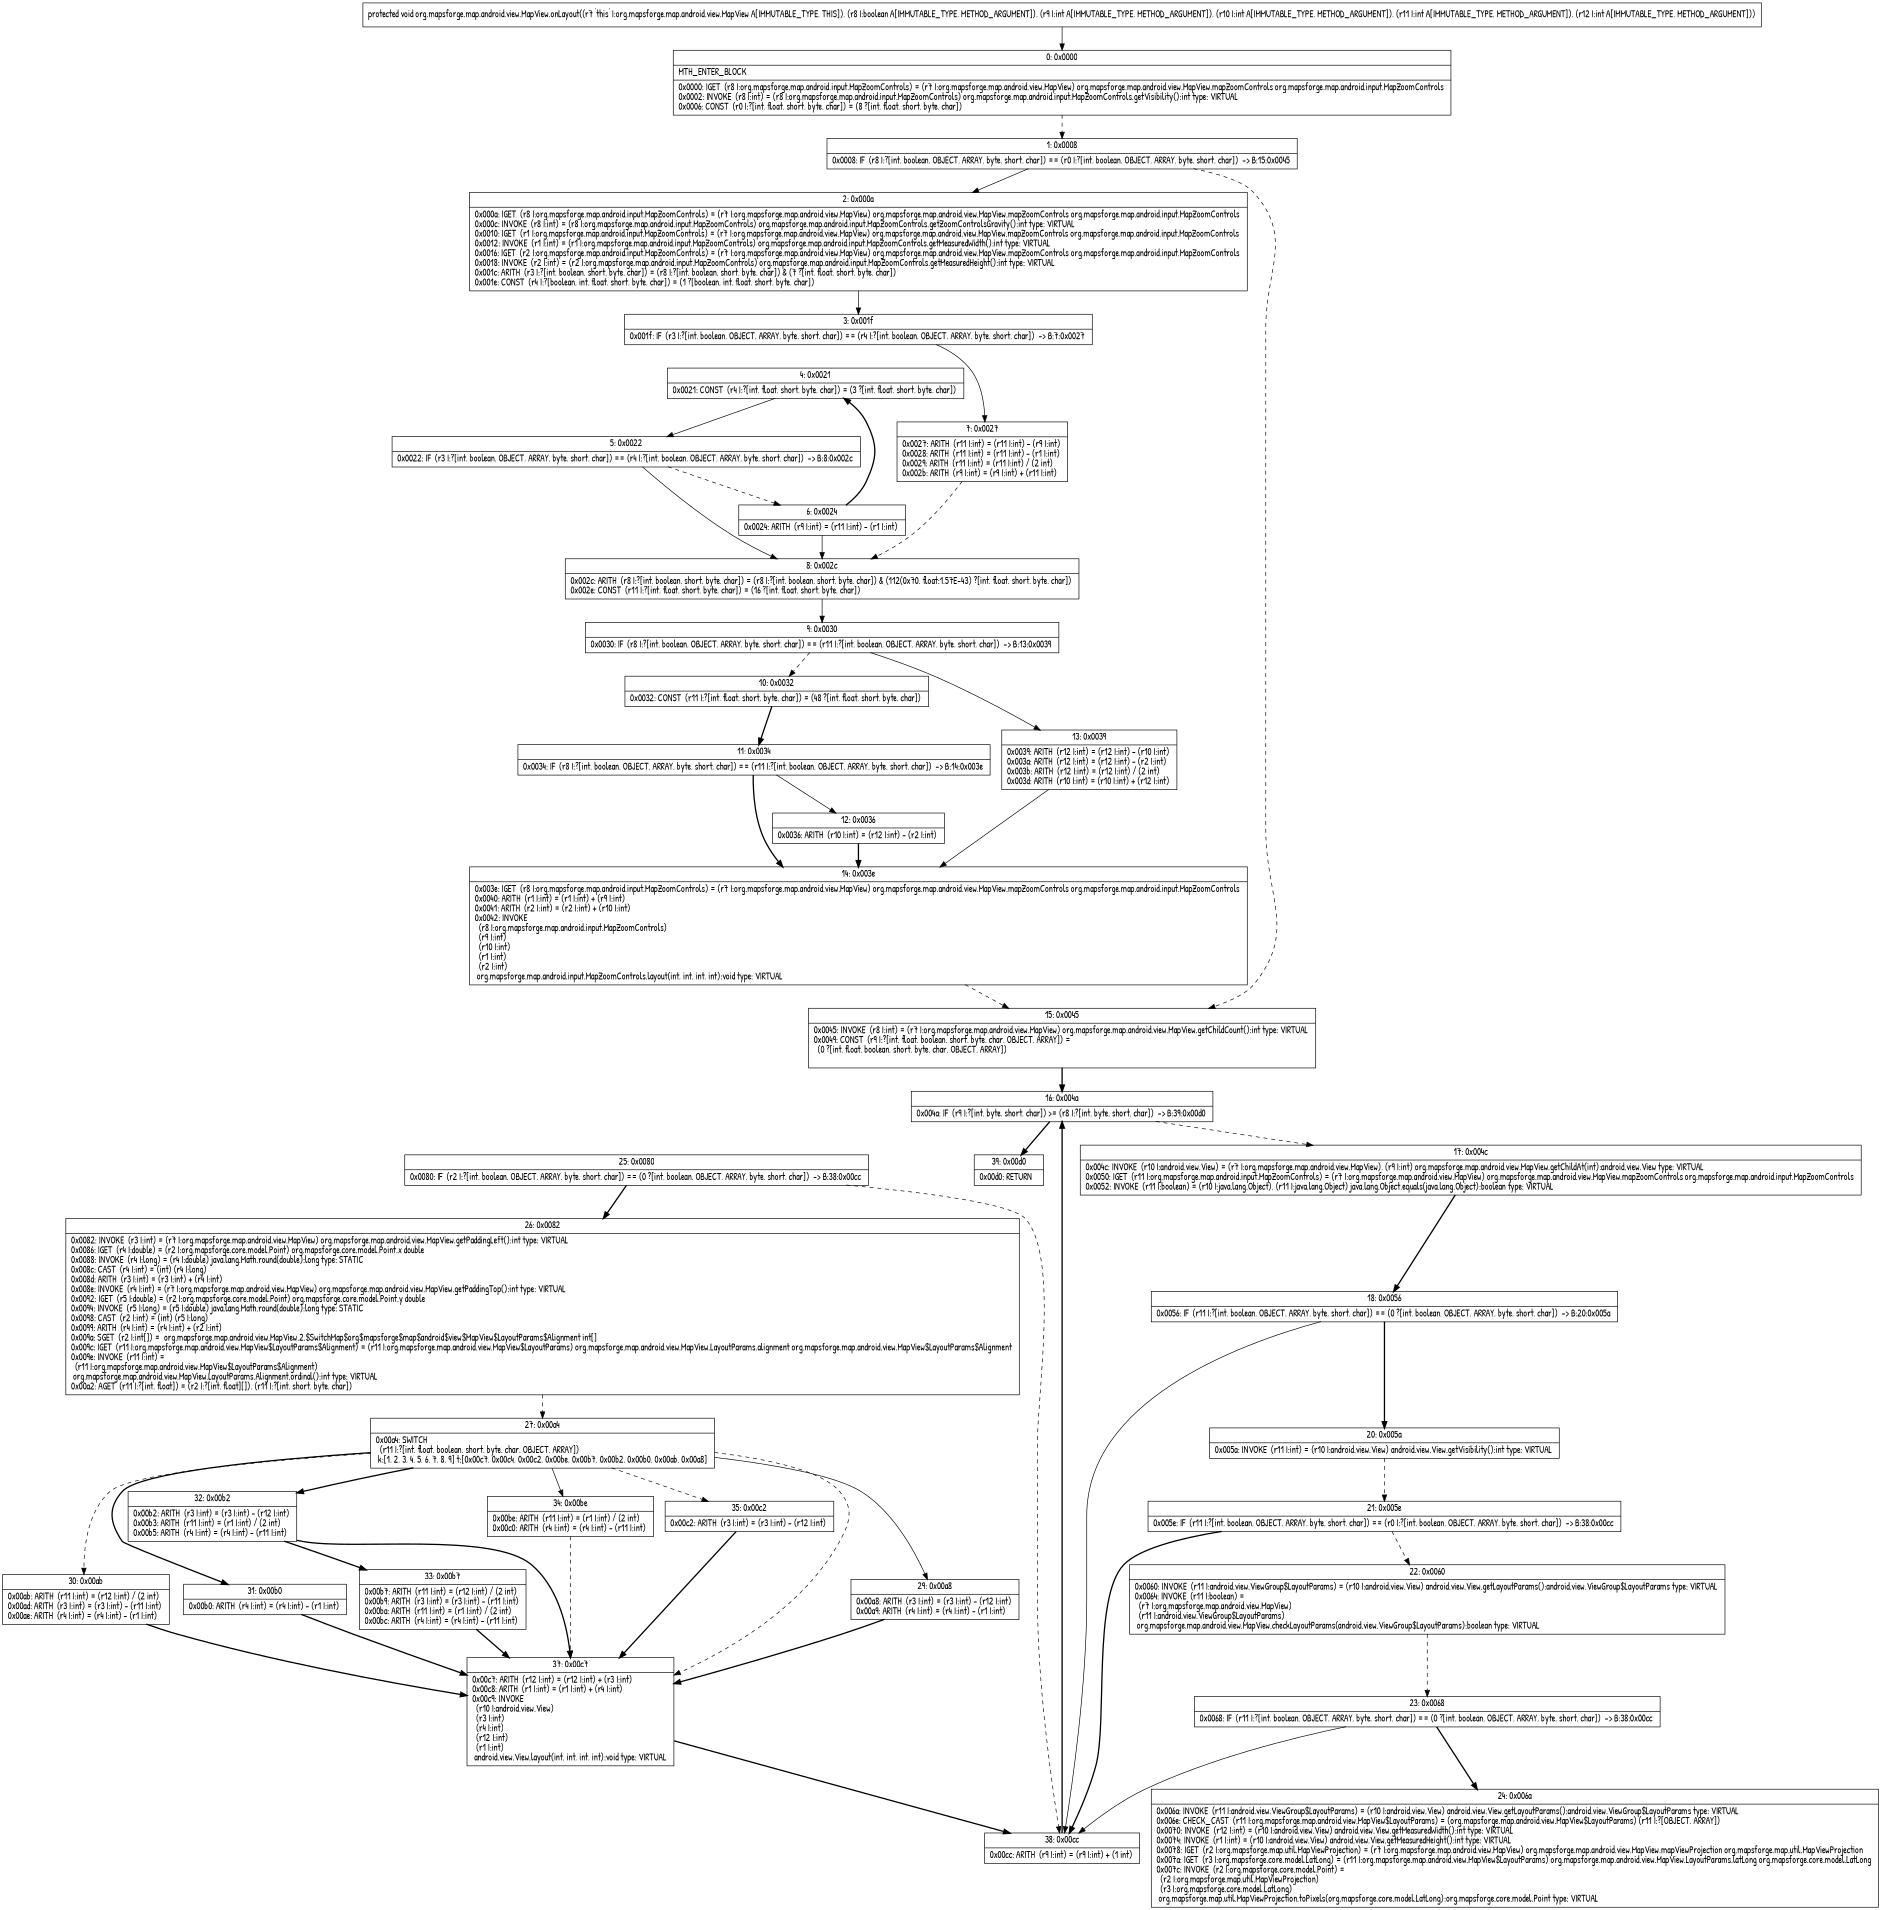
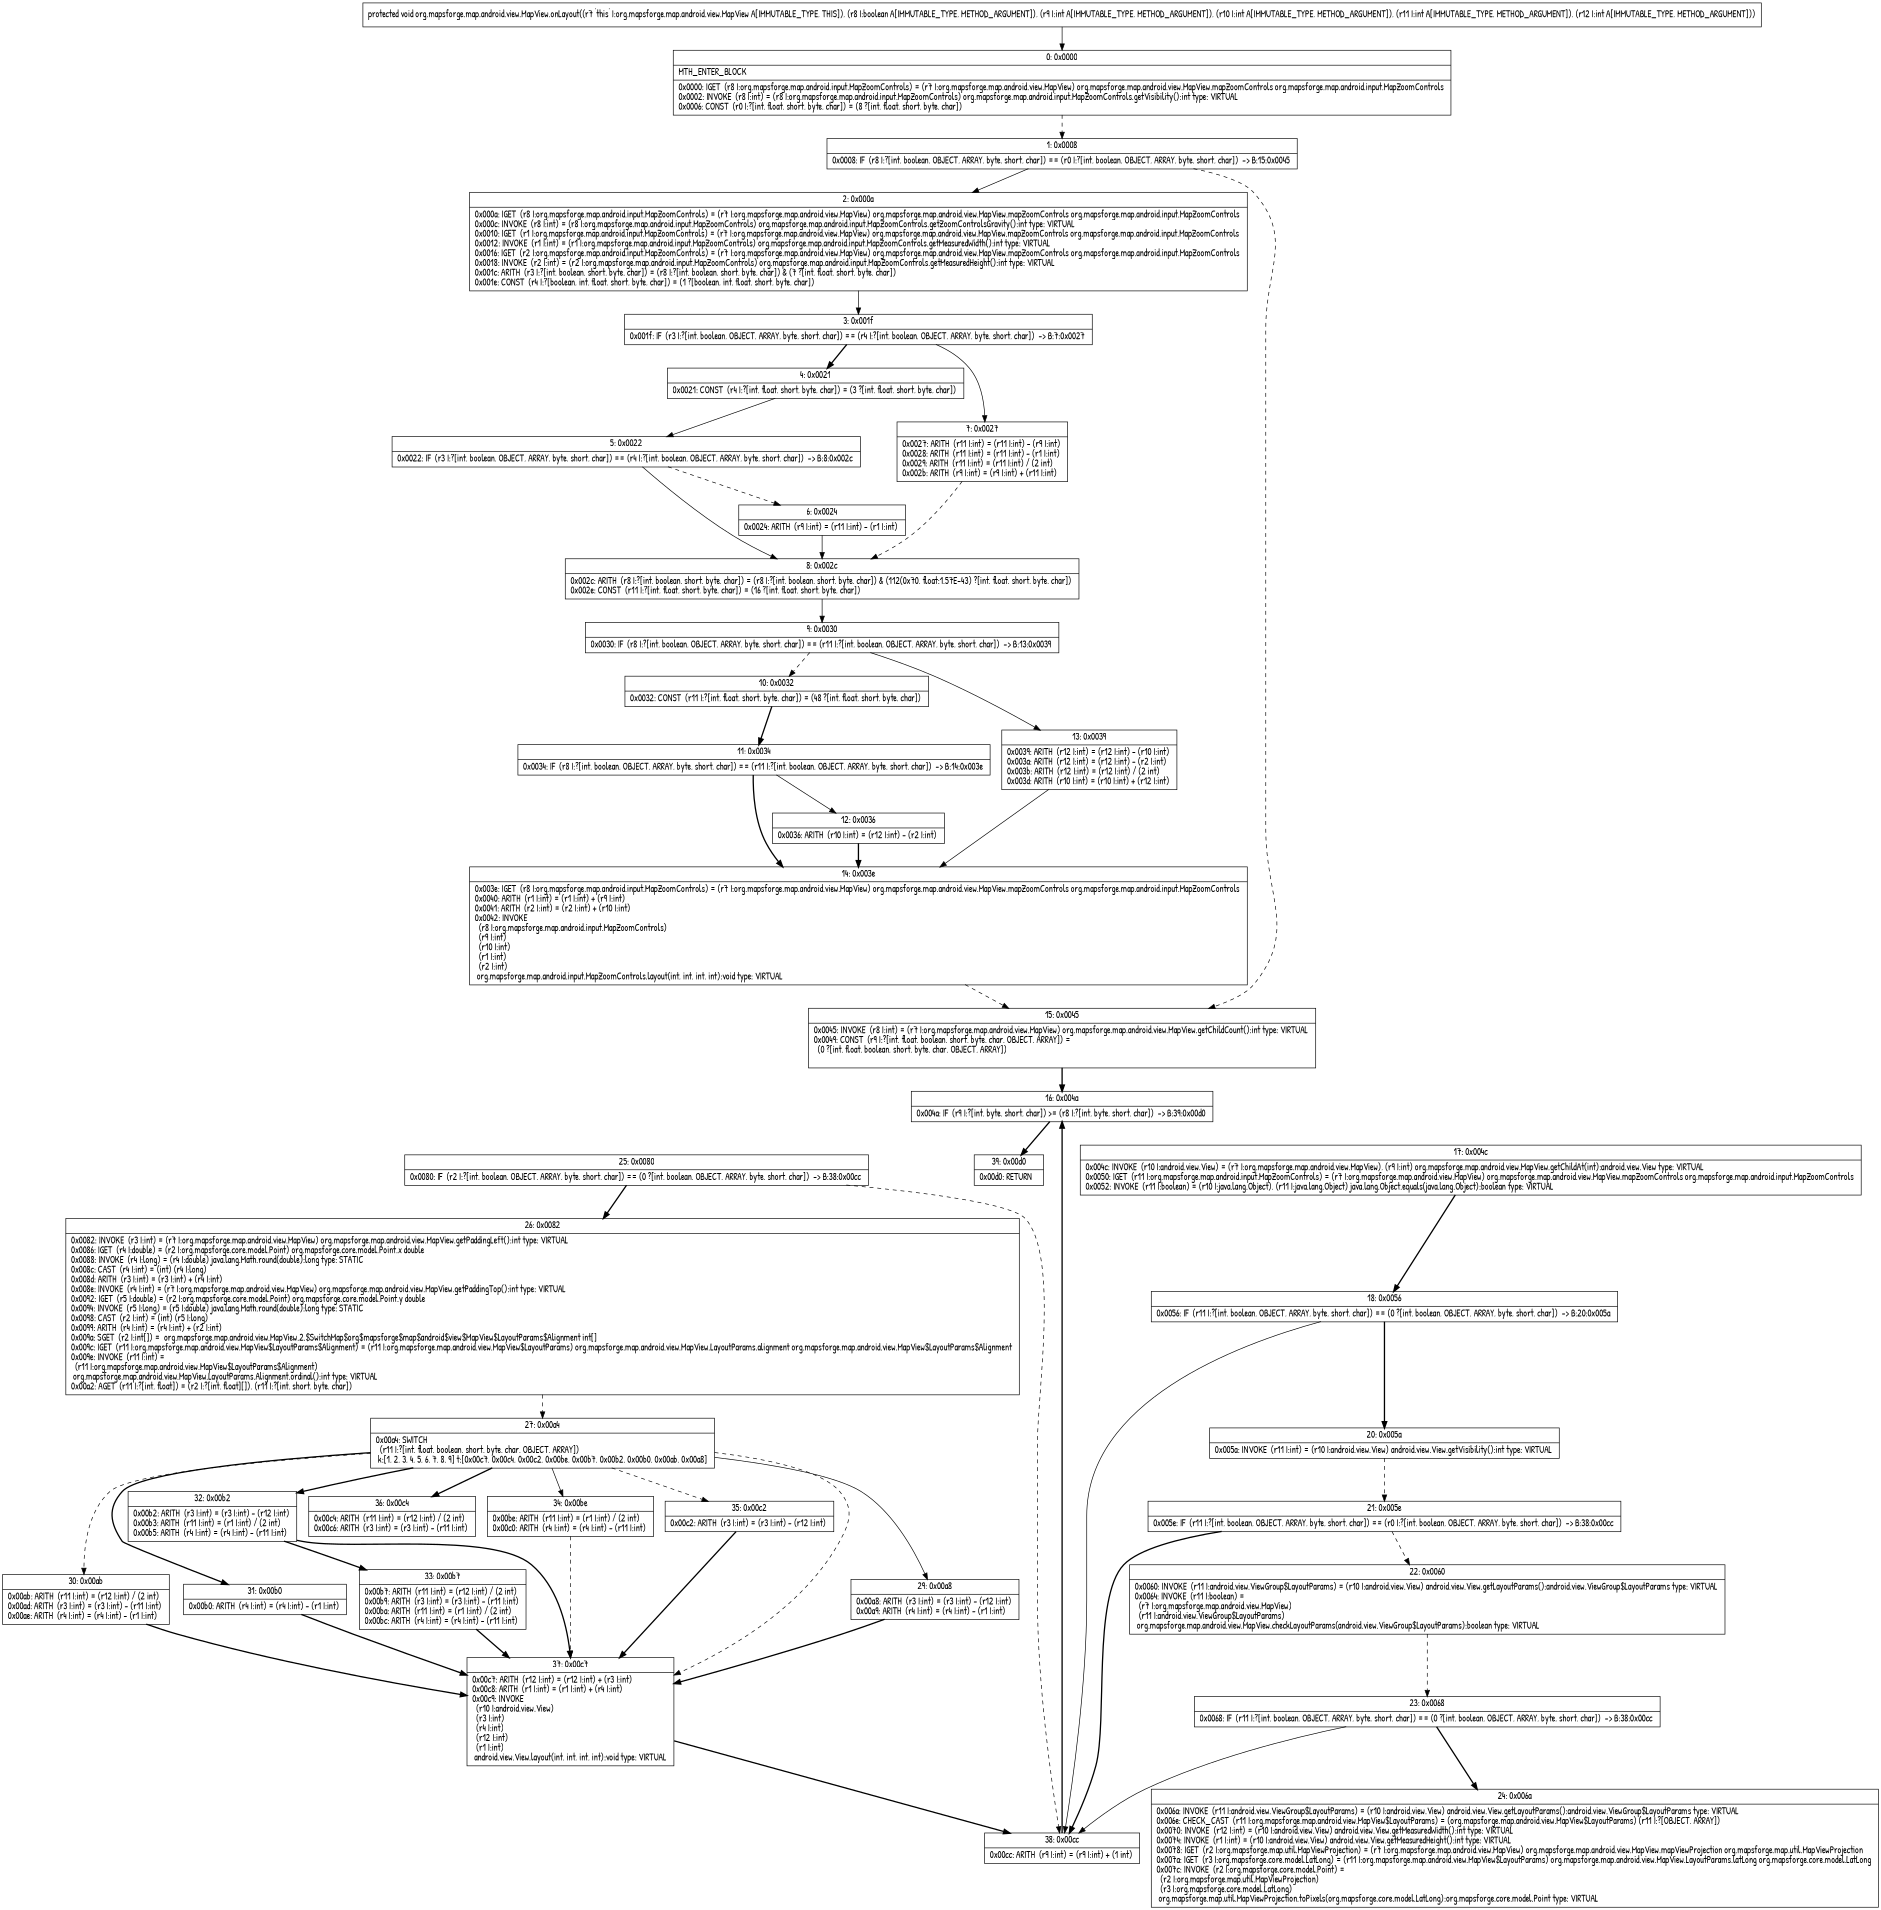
edge "6: 0x0024" -> "4: 0x0021": now "3: 0x001f" -> "4: 0x0021"
edge "16: 0x004a" -> "17: 0x004c": removed
node "36: 0x00c4": added
